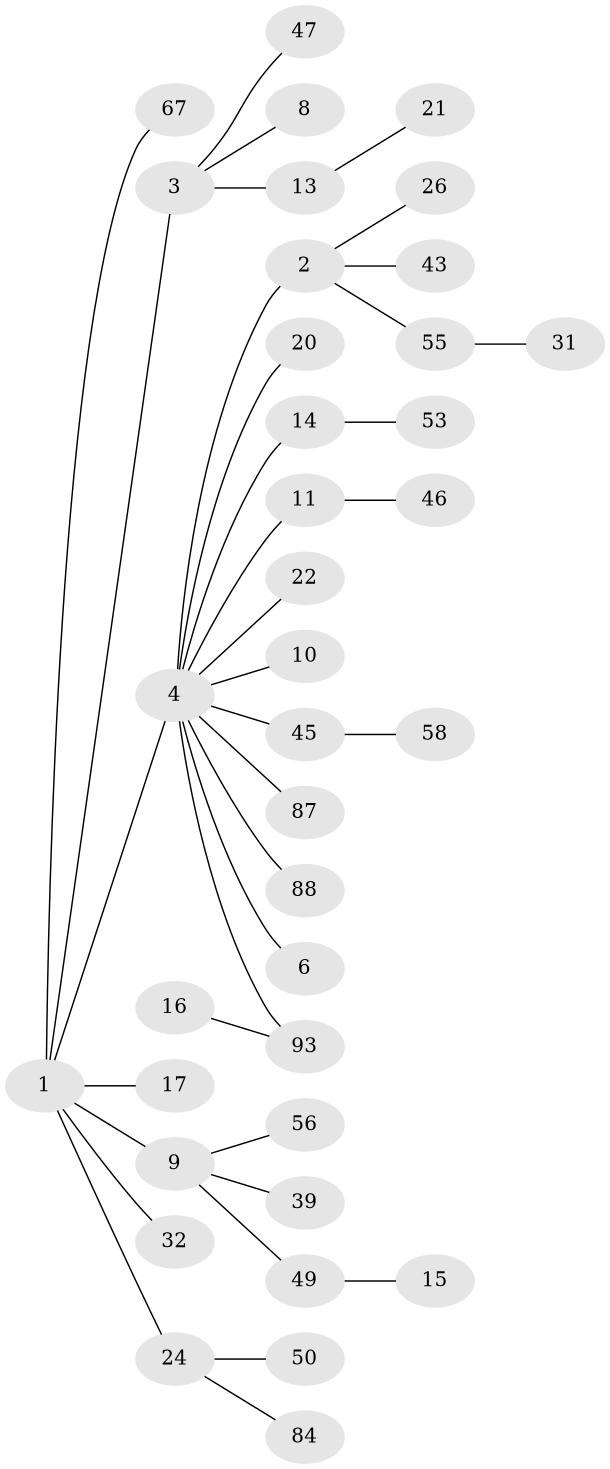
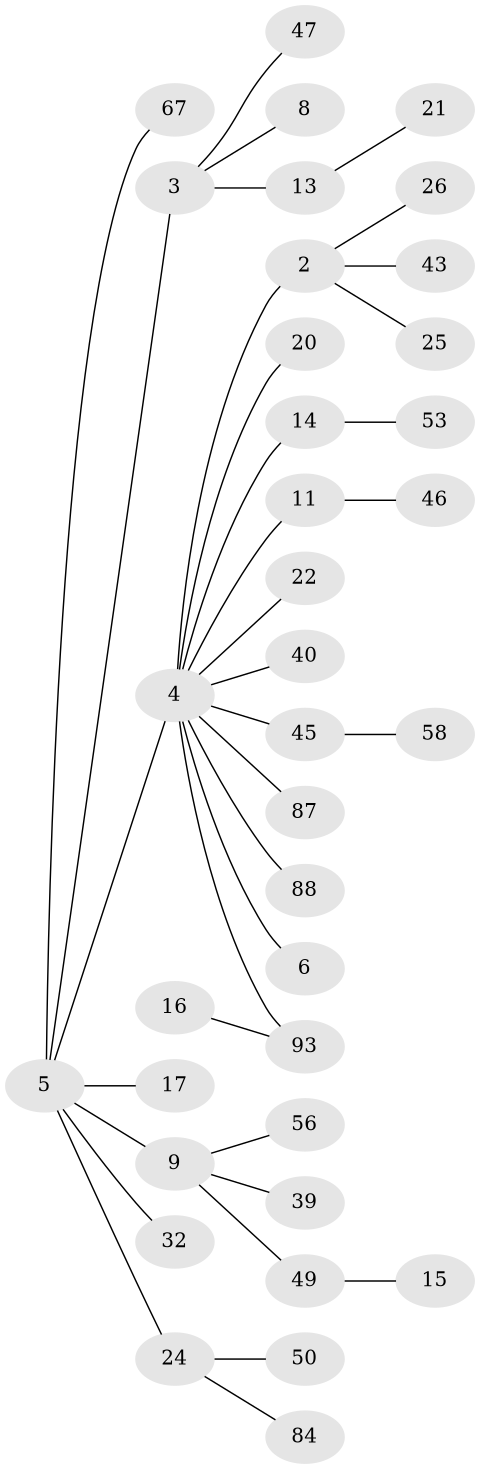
node "55": label "55" -> "25"
node "31": removed
node "10": label "10" -> "40"
node "1": label "1" -> "5"
